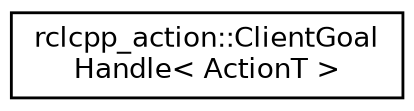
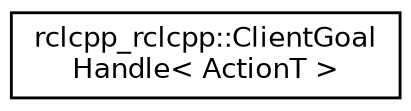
node "rclcpp_action::ClientGoal Handle< ActionT >": label "rclcpp_action::ClientGoal Handle< ActionT >" -> "rclcpp_rclcpp::ClientGoal Handle< ActionT >"
